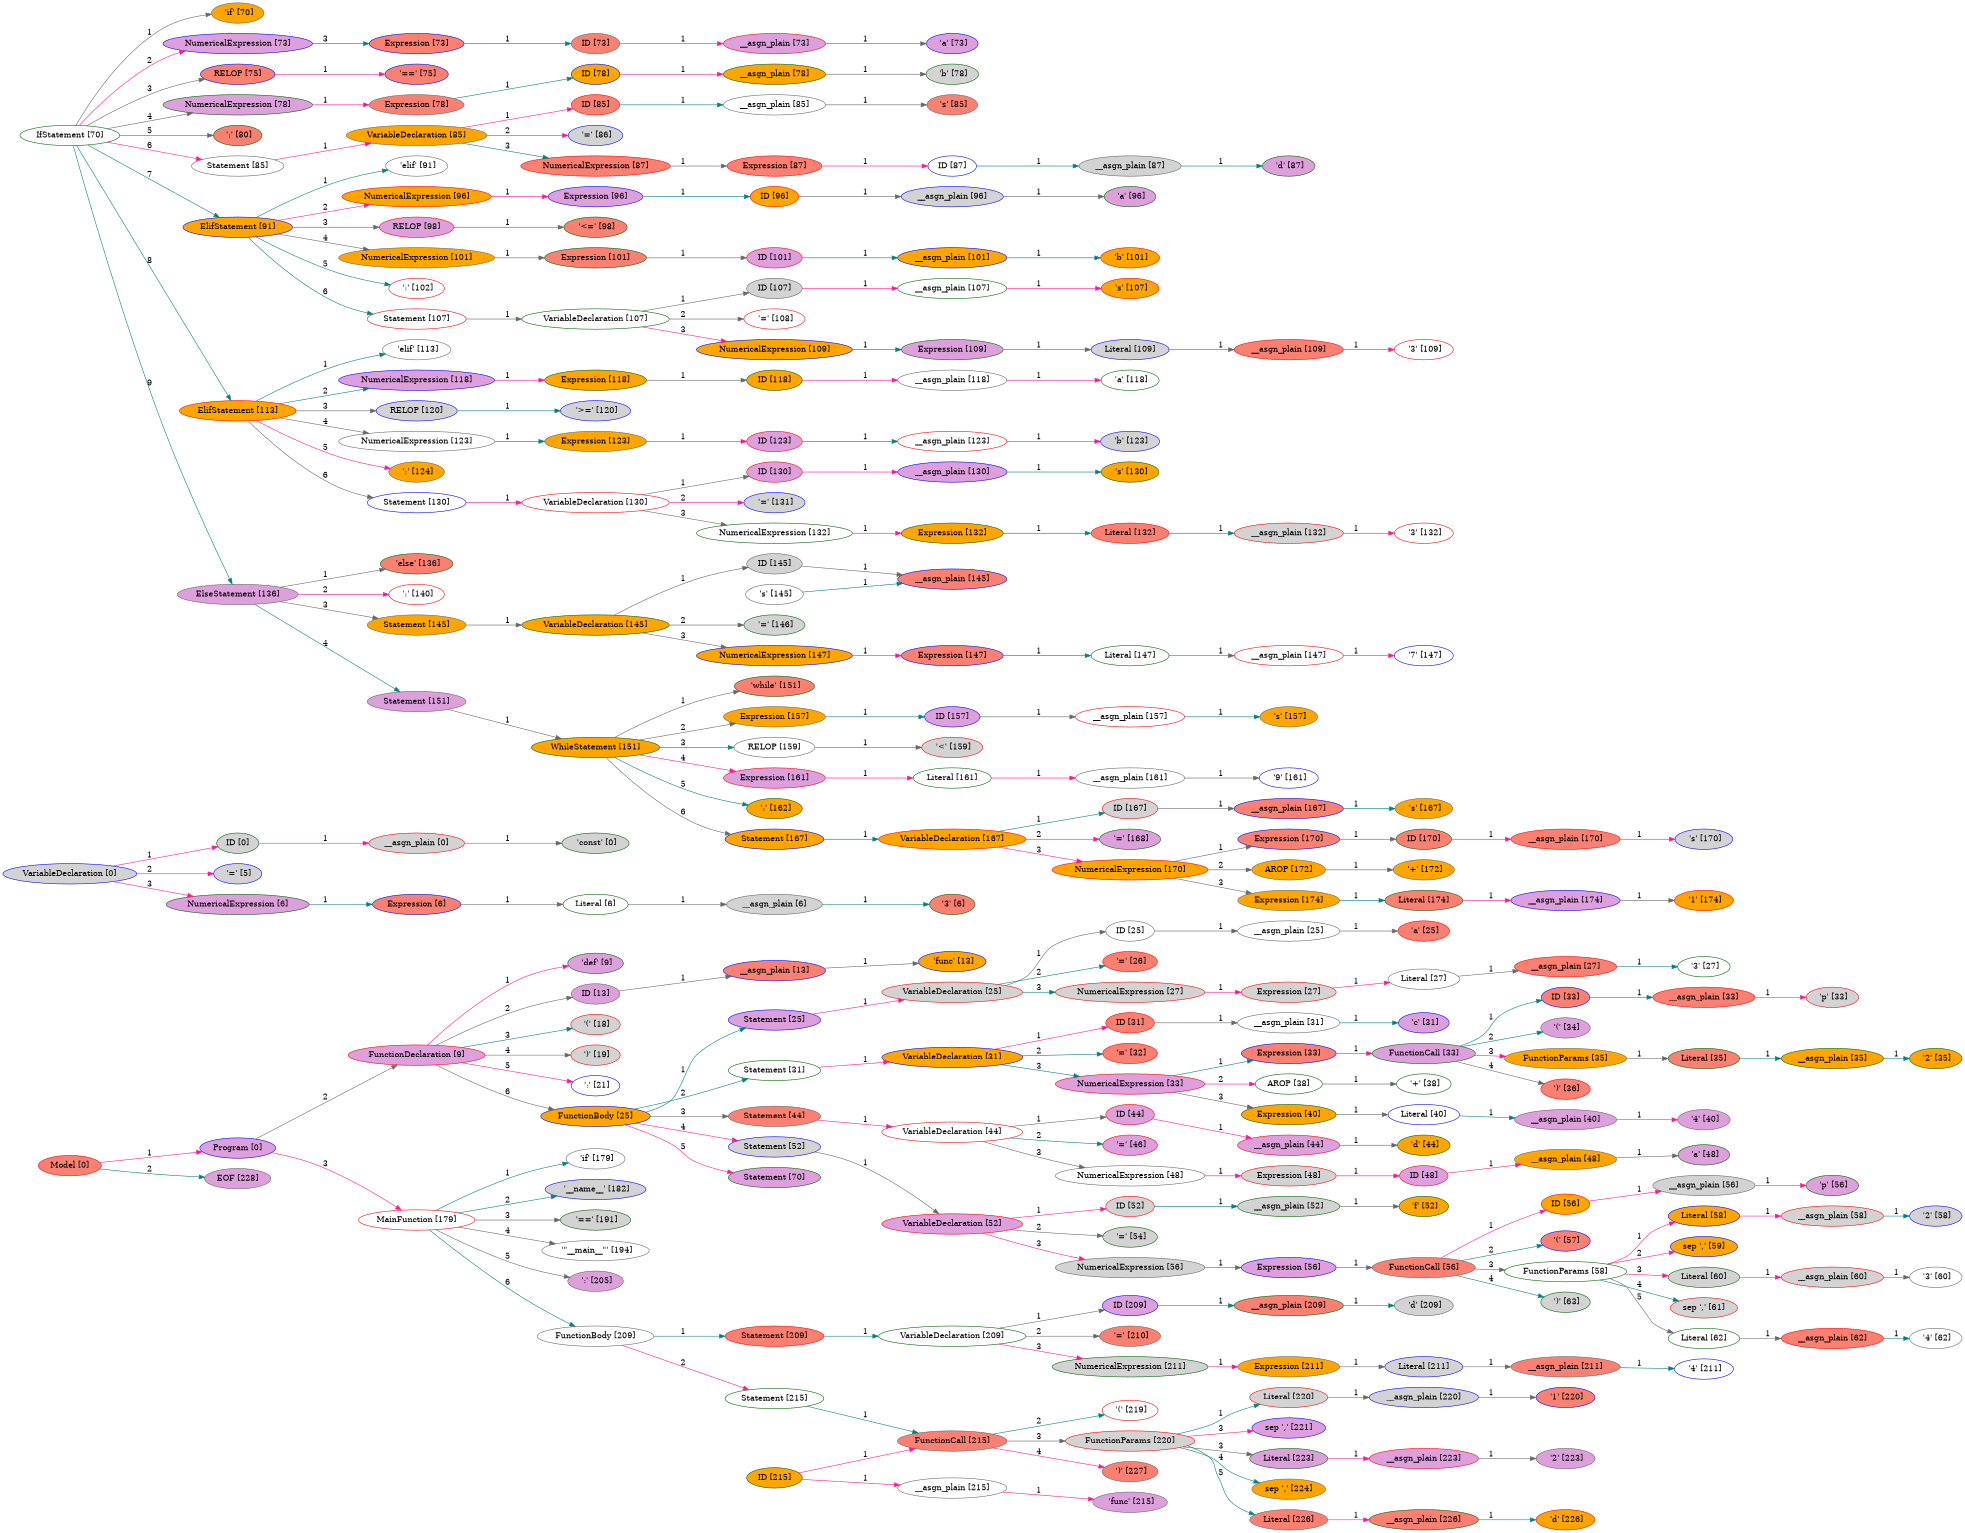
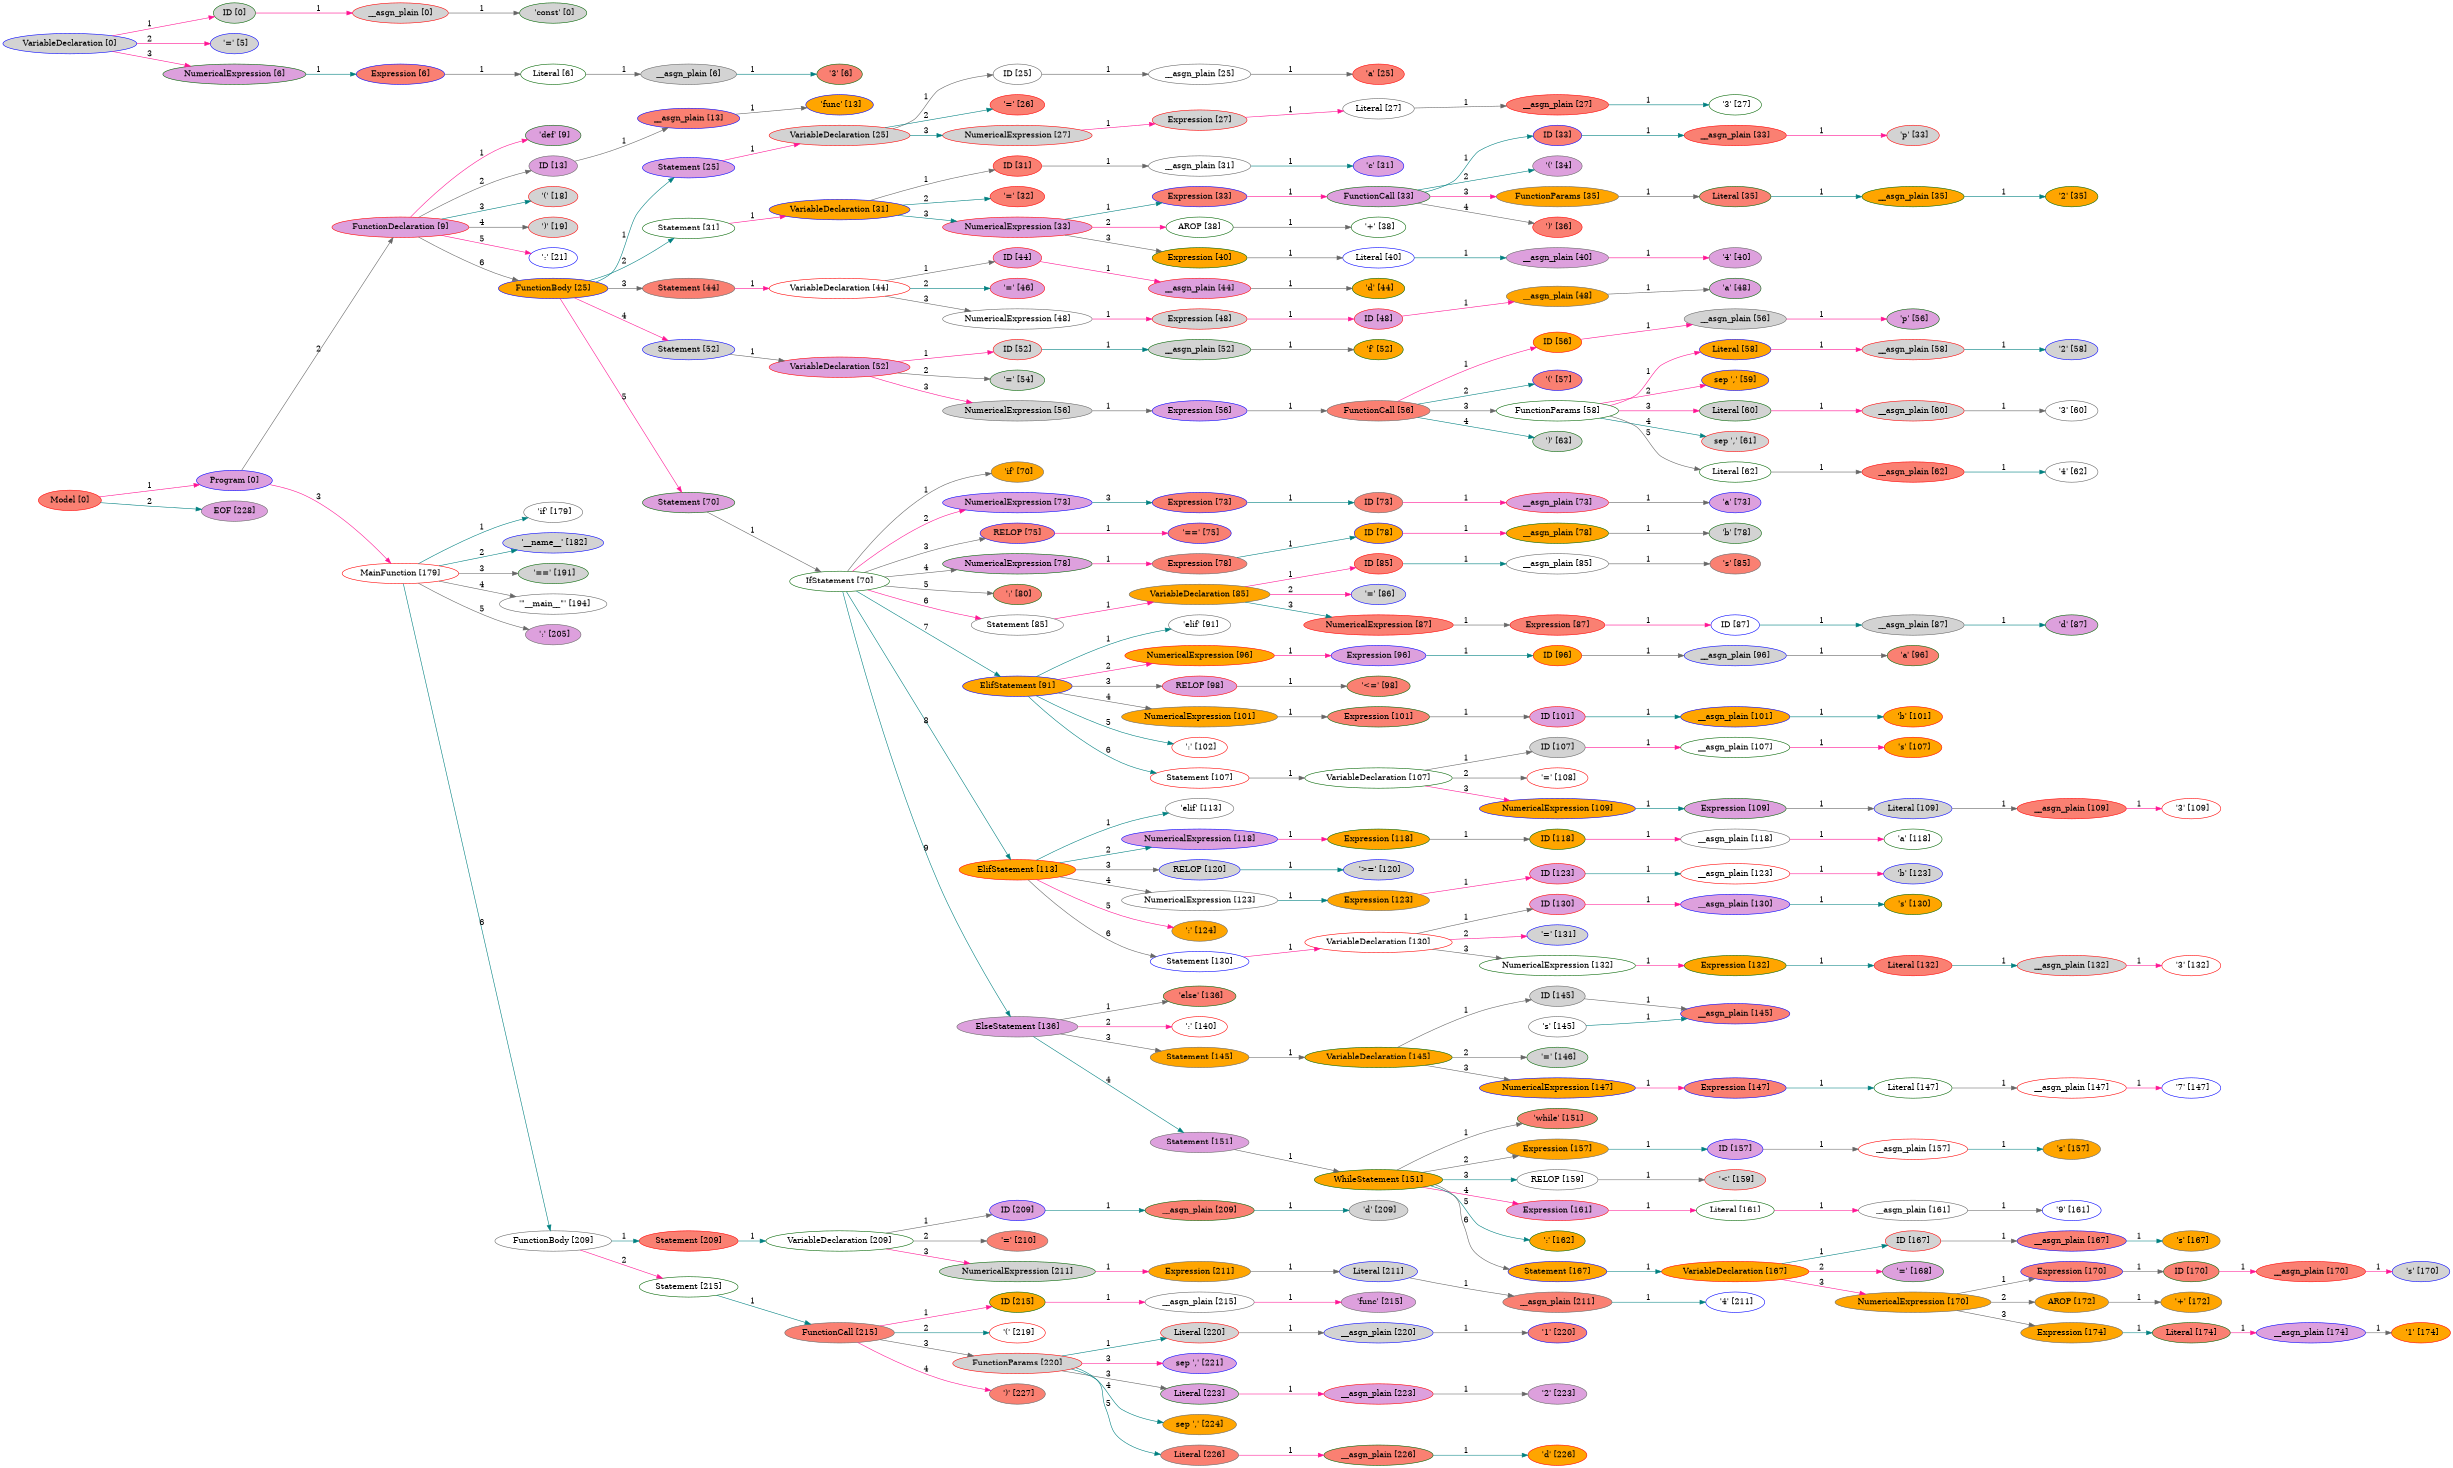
node "'a' [96]": fillcolor plum -> salmon
edge "Statement [70]" -> "IfStatement [70]": added, label "1"
node "NumericalExpression [170]": color red -> gray40
edge "VariableDeclaration [31]" -> "ID [31]": color deeppink -> gray40
edge "ID [215]" -> "FunctionCall [215]": reversed
